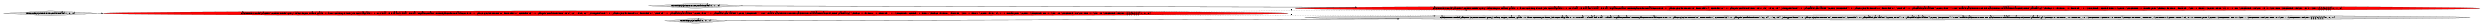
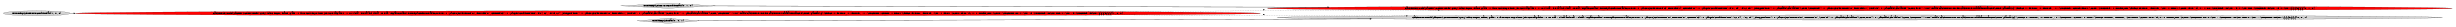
node "testNonEquiJoinReverseConditionPlan['1', '0', '0']": shape diamond -> ellipse
